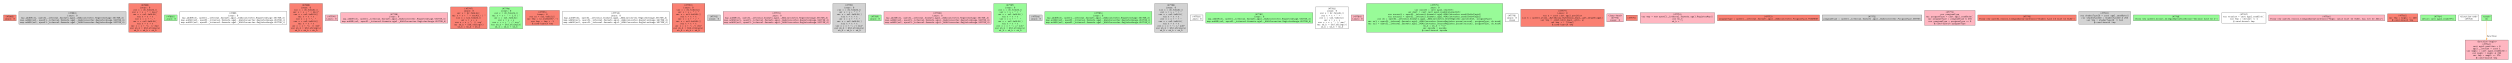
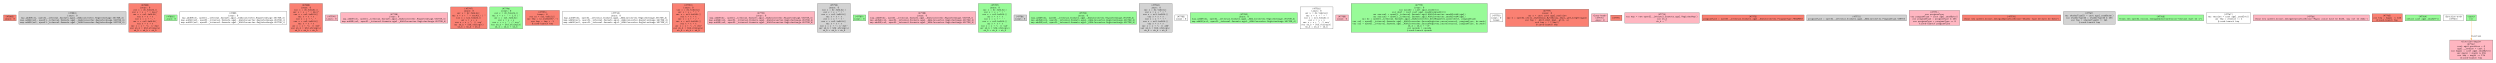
node "(47792) Loops: 0": removed
